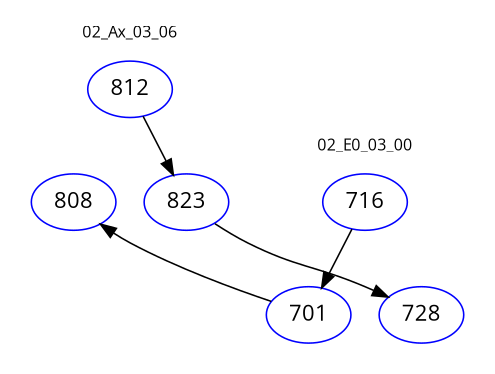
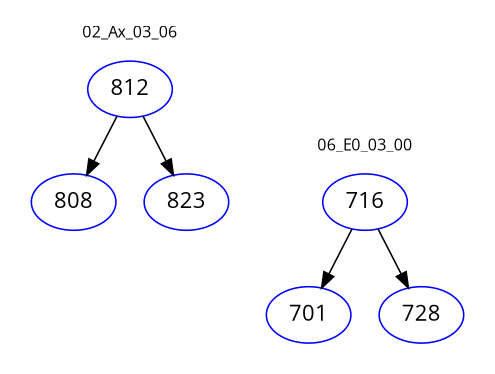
cluster "02_E0_03_00": label "02_E0_03_00" -> "06_E0_03_00"
edge "823" -> "728": now "716" -> "728"
edge "701" -> "808": now "812" -> "808"
